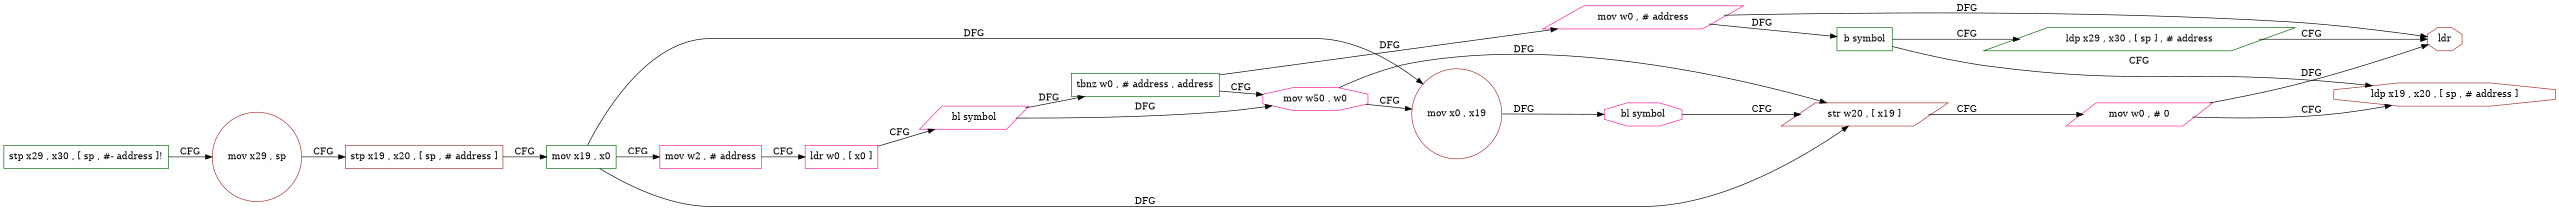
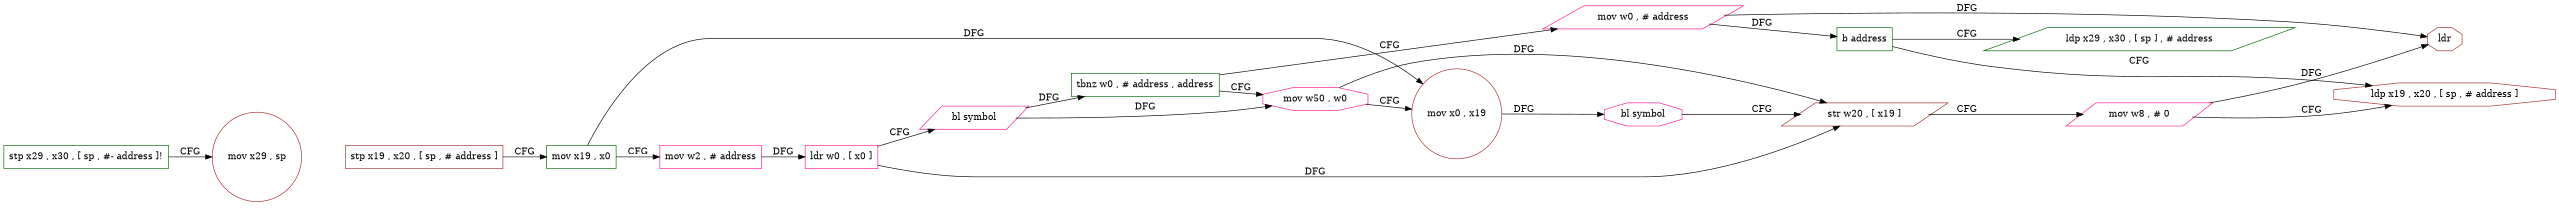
node "b symbol": label "b symbol" -> "b address"
edge "ldp x29 , x30 , [ sp ] , # address" -> "ldr": removed, label "CFG"
edge "tbnz w0 , # address , address" -> "mov w0 , # address": label "DFG" -> "CFG"
node "mov w0 , # 0": label "mov w0 , # 0" -> "mov w8 , # 0"
edge "mov w2 , # address" -> "ldr w0 , [ x0 ]": label "CFG" -> "DFG"
edge "mov x29 , sp" -> "stp x19 , x20 , [ sp , # address ]": removed, label "CFG"
edge "mov x19 , x0" -> "str w20 , [ x19 ]": now "ldr w0 , [ x0 ]" -> "str w20 , [ x19 ]"
